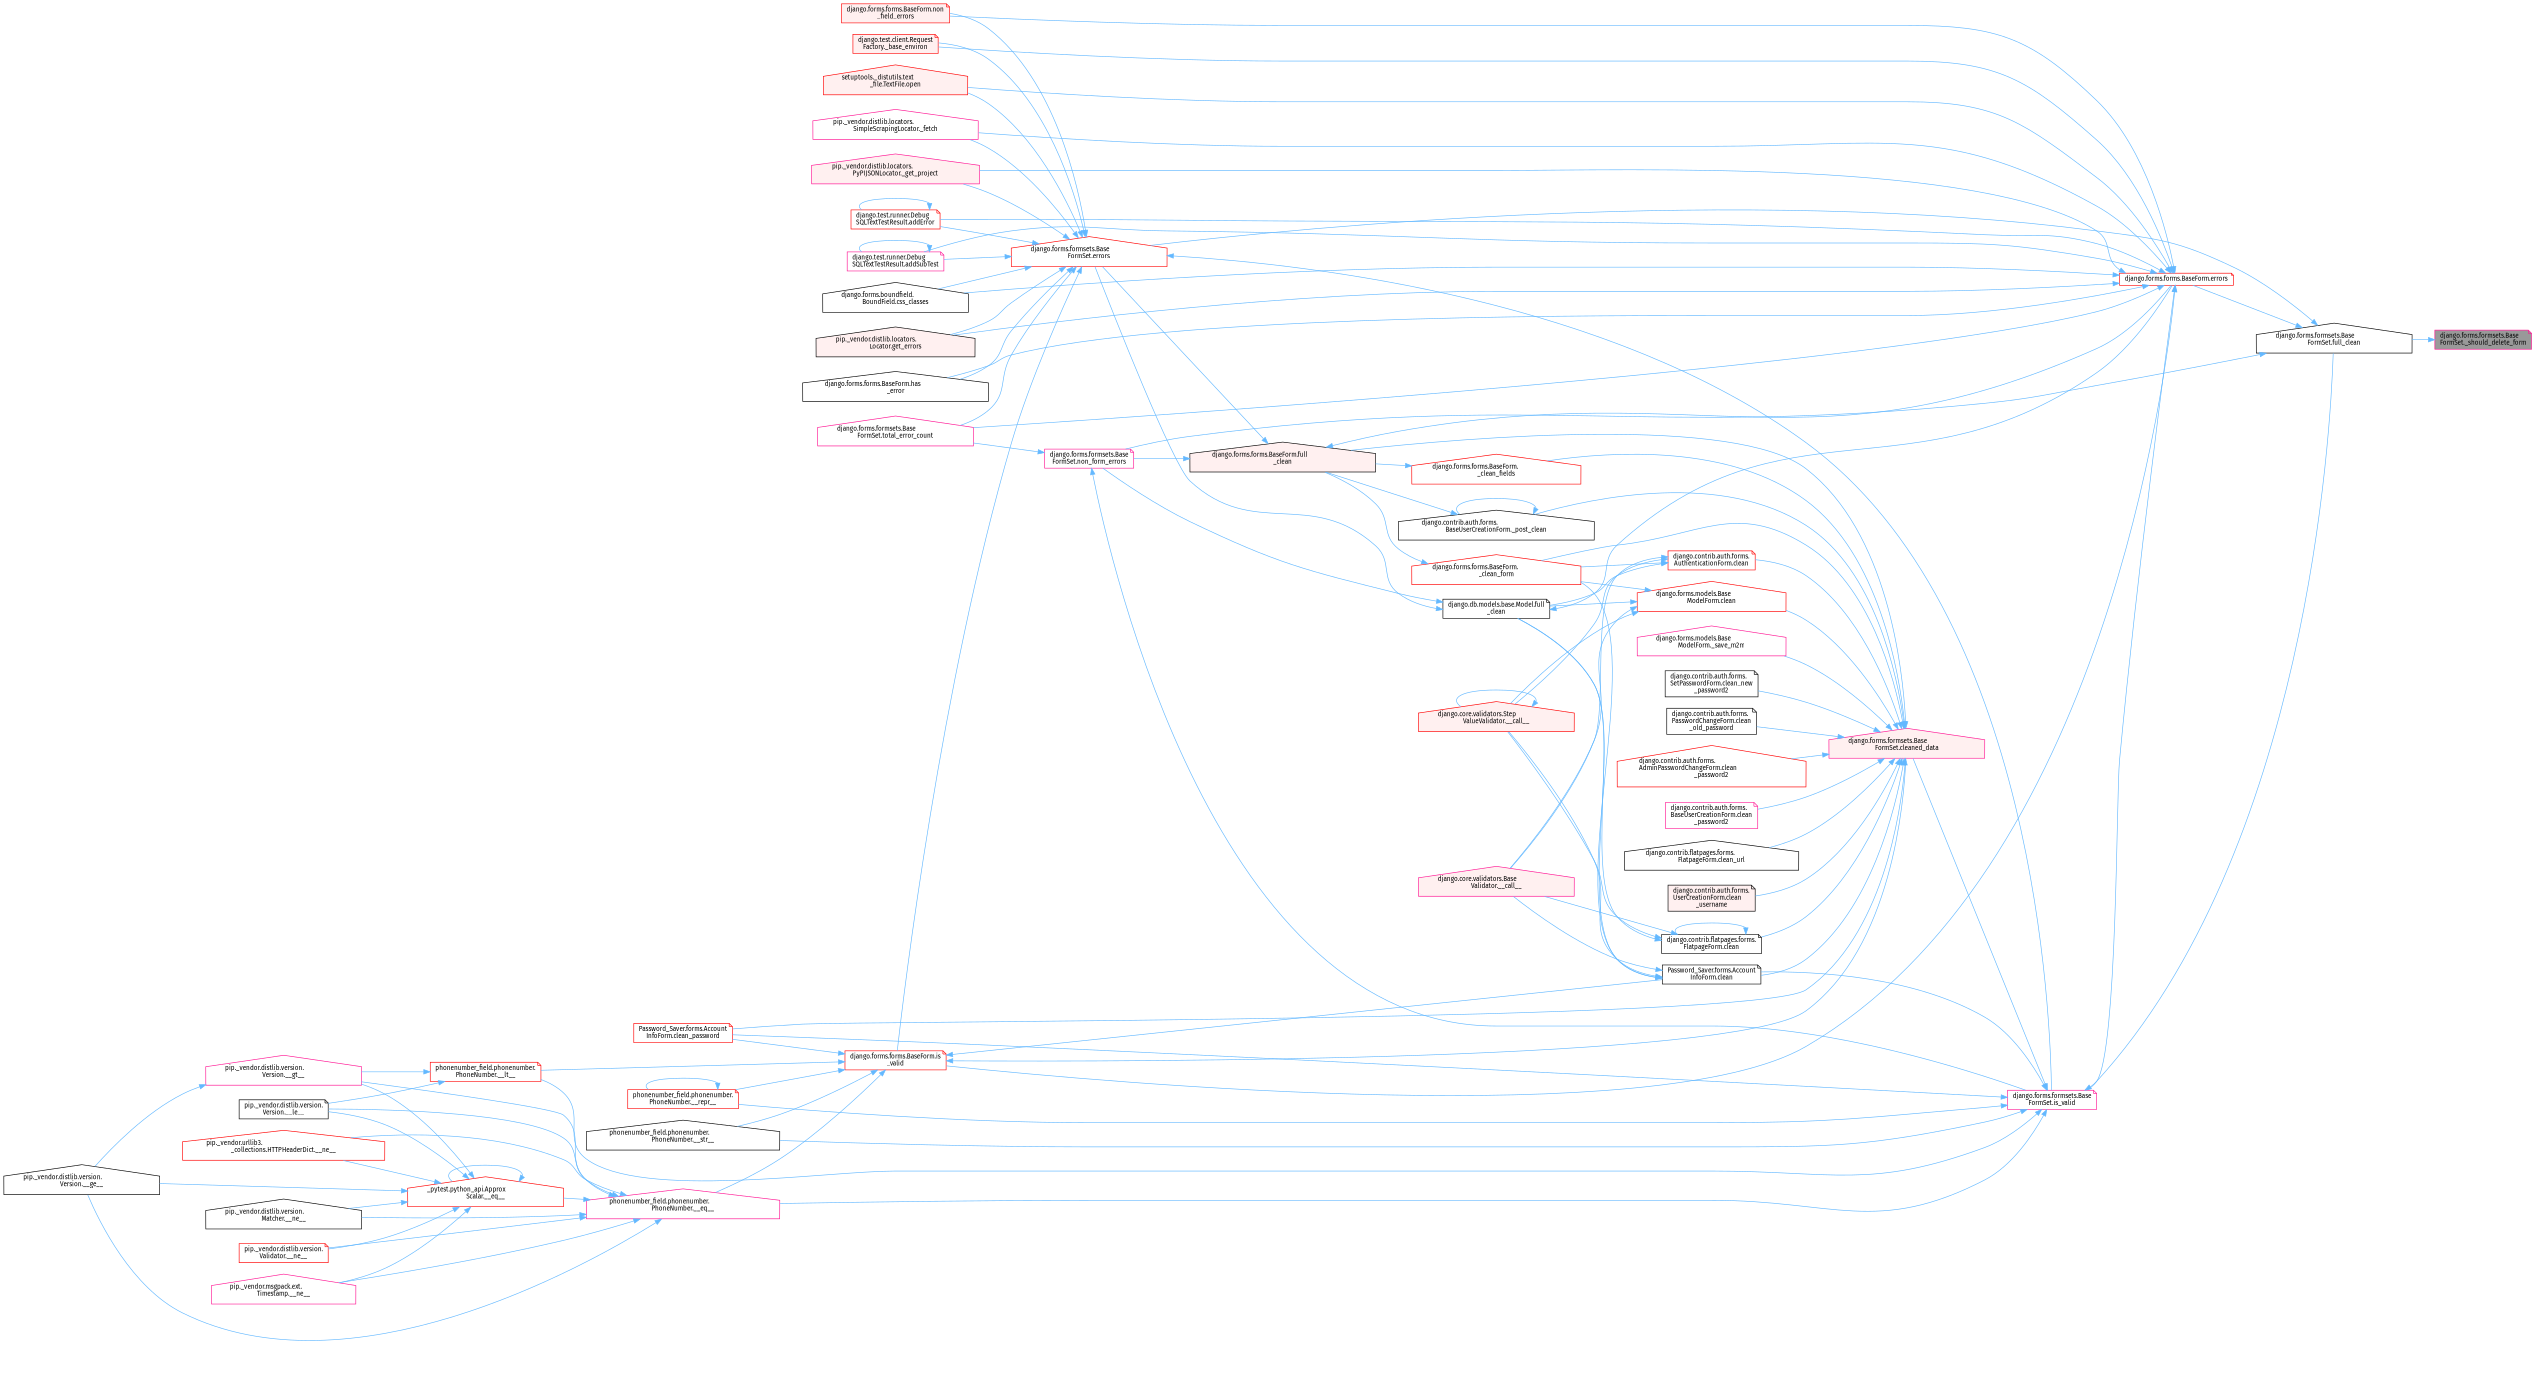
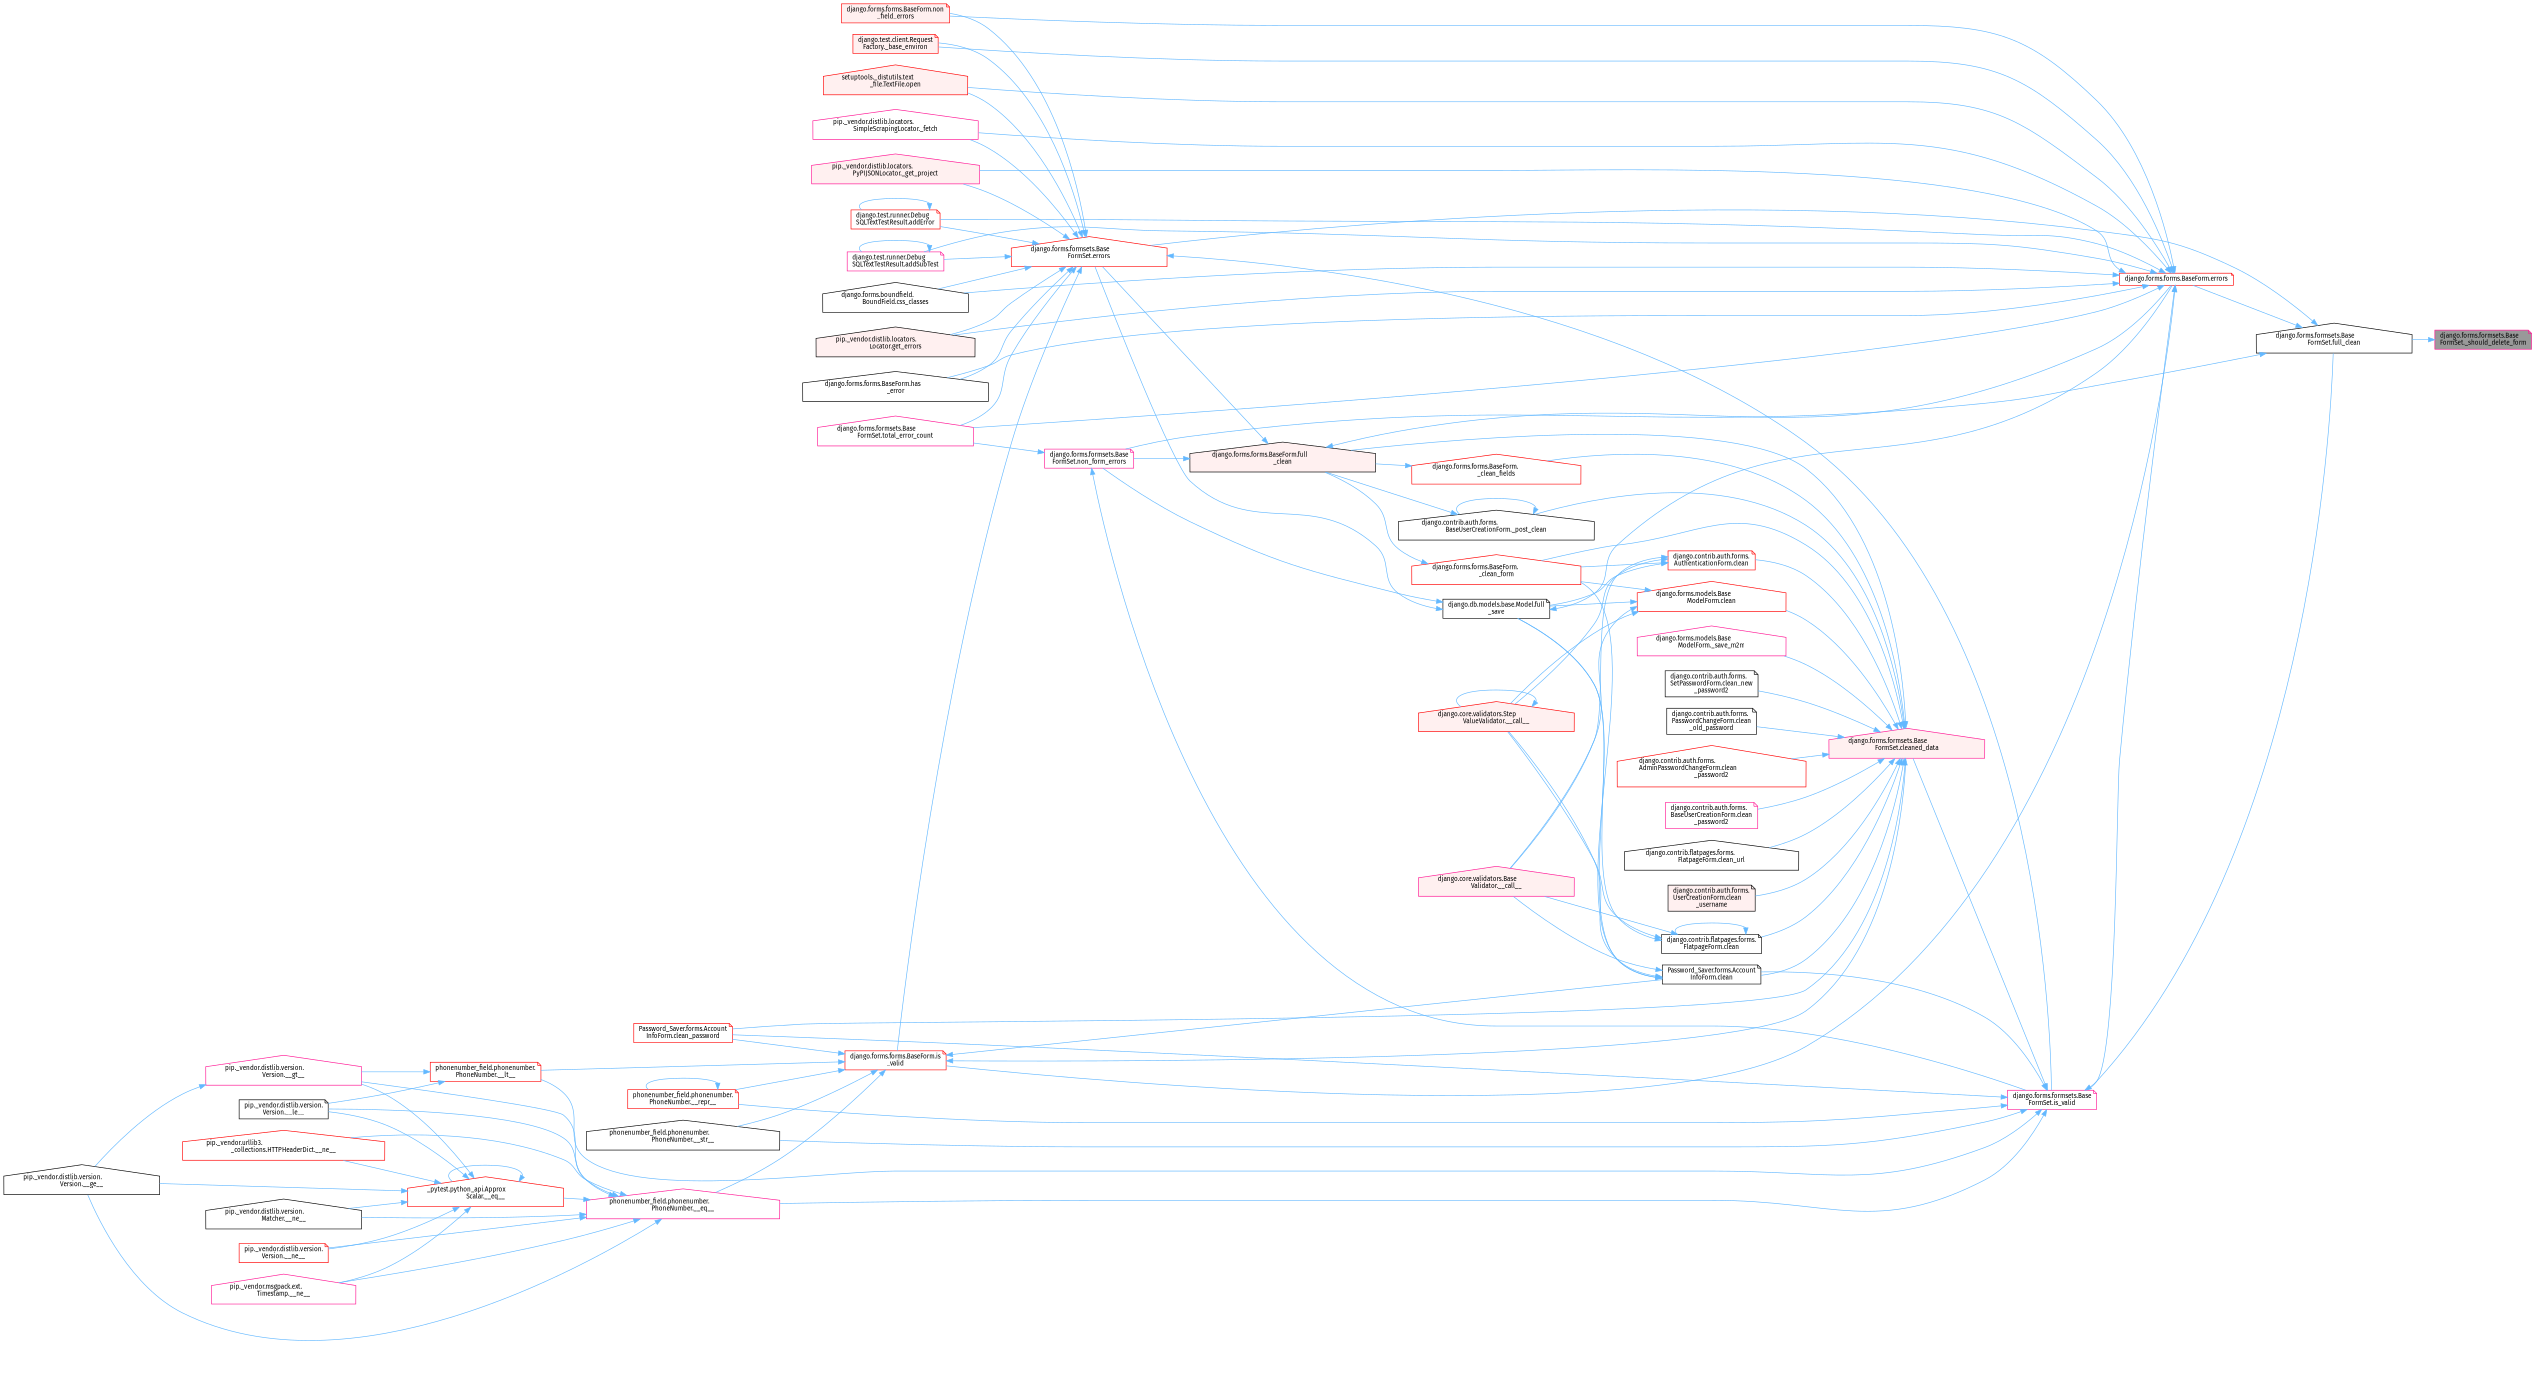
node "django.db.models.base.Model.full _clean": label "django.db.models.base.Model.full _clean" -> "django.db.models.base.Model.full _save"
node "pip._vendor.distlib.version. Validator.__ne__": label "pip._vendor.distlib.version. Validator.__ne__" -> "pip._vendor.distlib.version. Version.__ne__"
